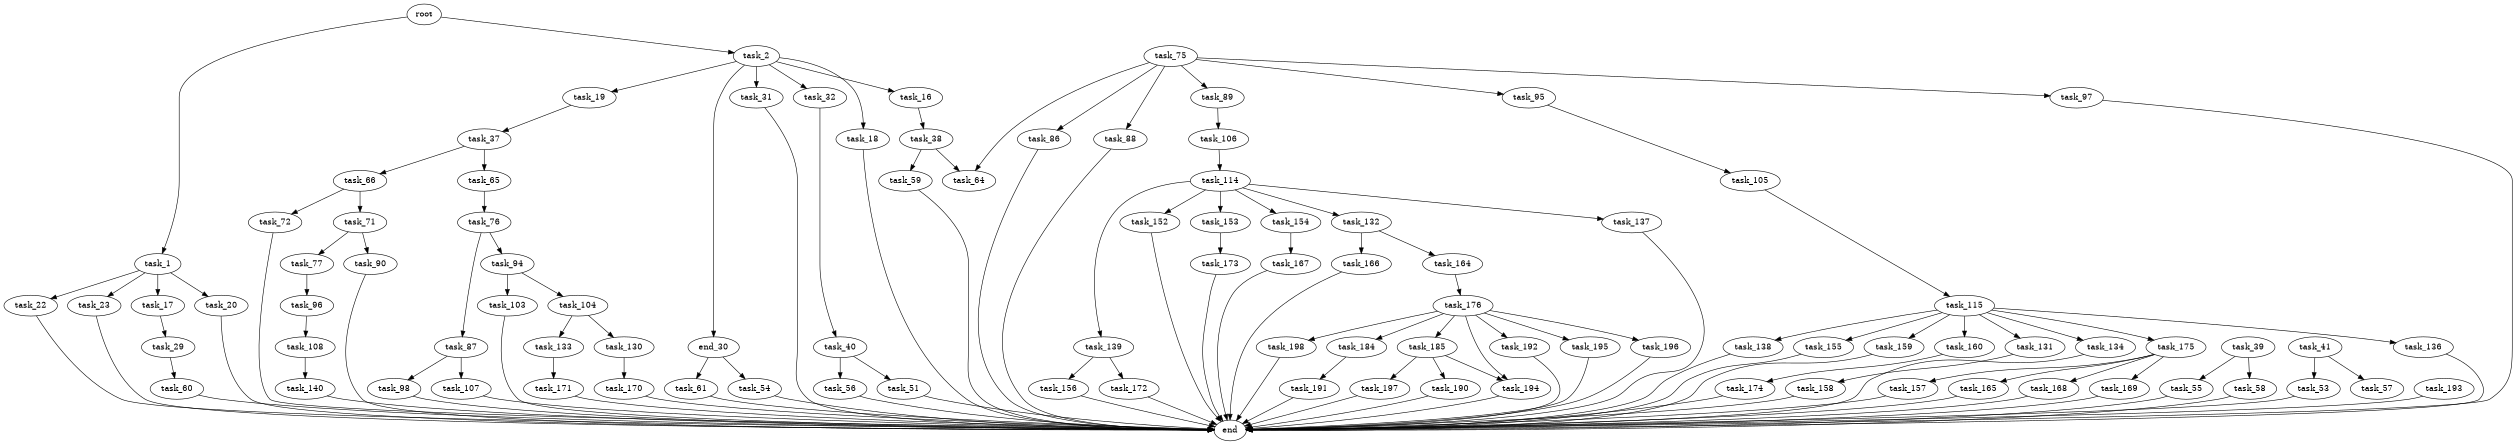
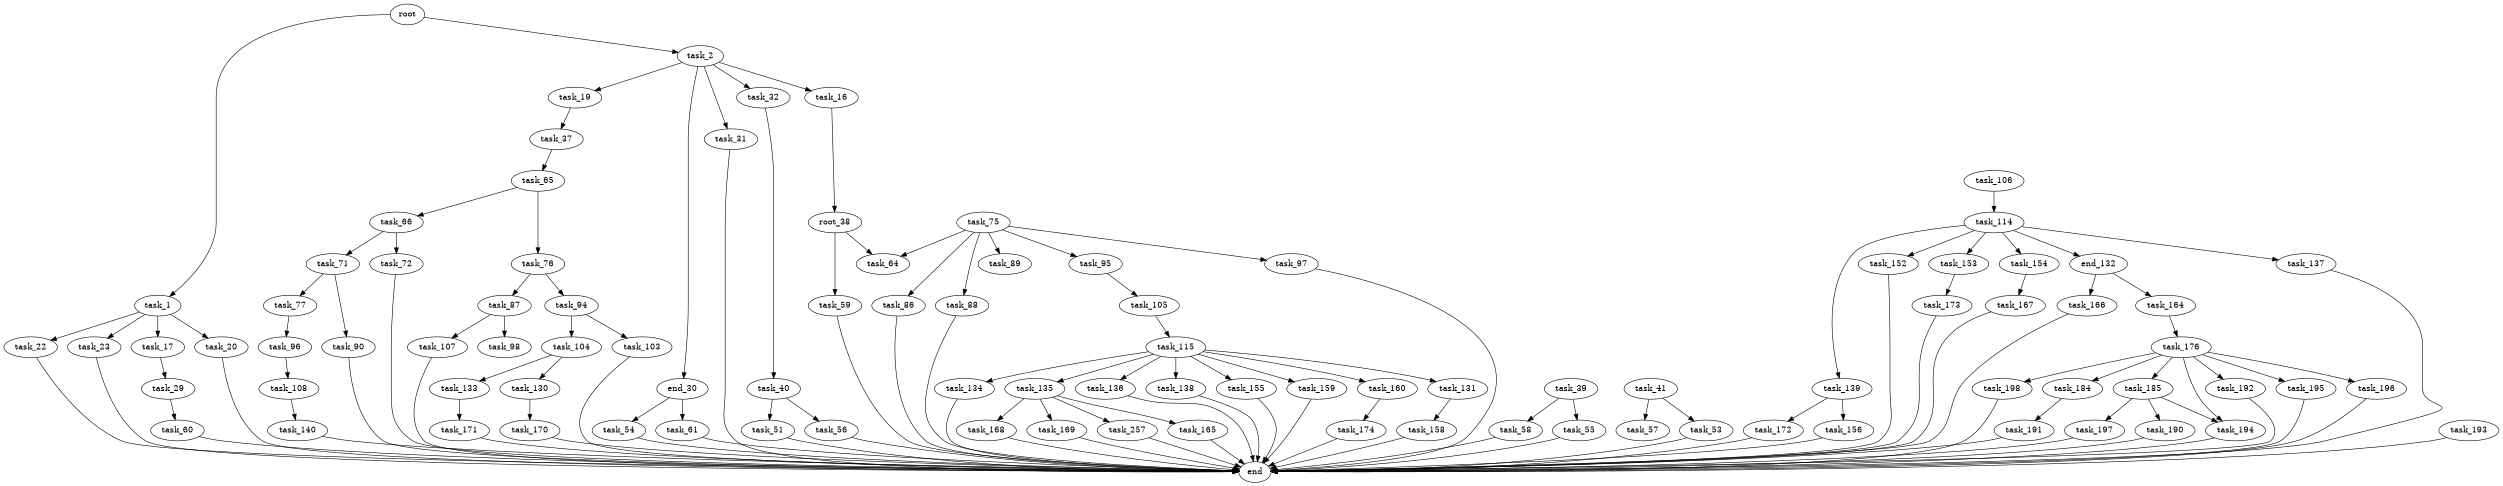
edge "task_89" -> "task_106": removed
node "task_18": removed
node "task_38": label "task_38" -> "root_38"
edge "task_37" -> "task_66": now "task_65" -> "task_66"
node "task_132": label "task_132" -> "end_132"
node "task_175": label "task_175" -> "task_135"
node "task_157": label "task_157" -> "task_257"
edge "task_98" -> "end": removed
